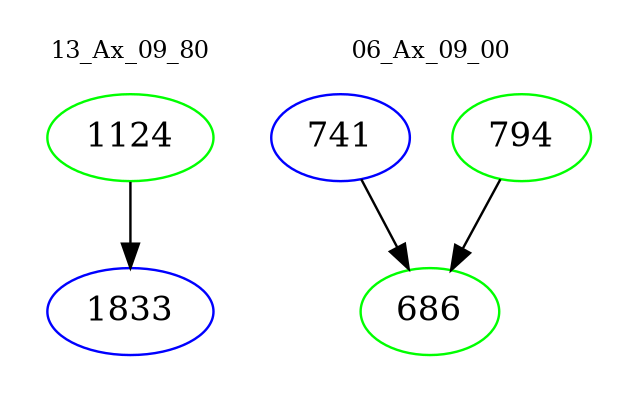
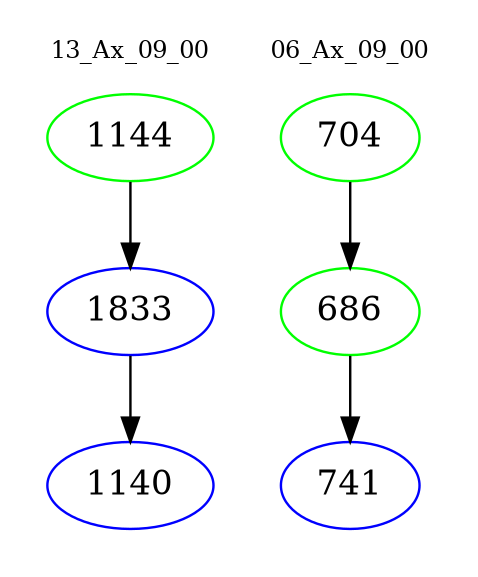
cluster "13_Ax_09_80": label "13_Ax_09_80" -> "13_Ax_09_00"
node "1124": label "1124" -> "1144"
node "794": label "794" -> "704"
edge "741" -> "686": reversed
node "1140": added
